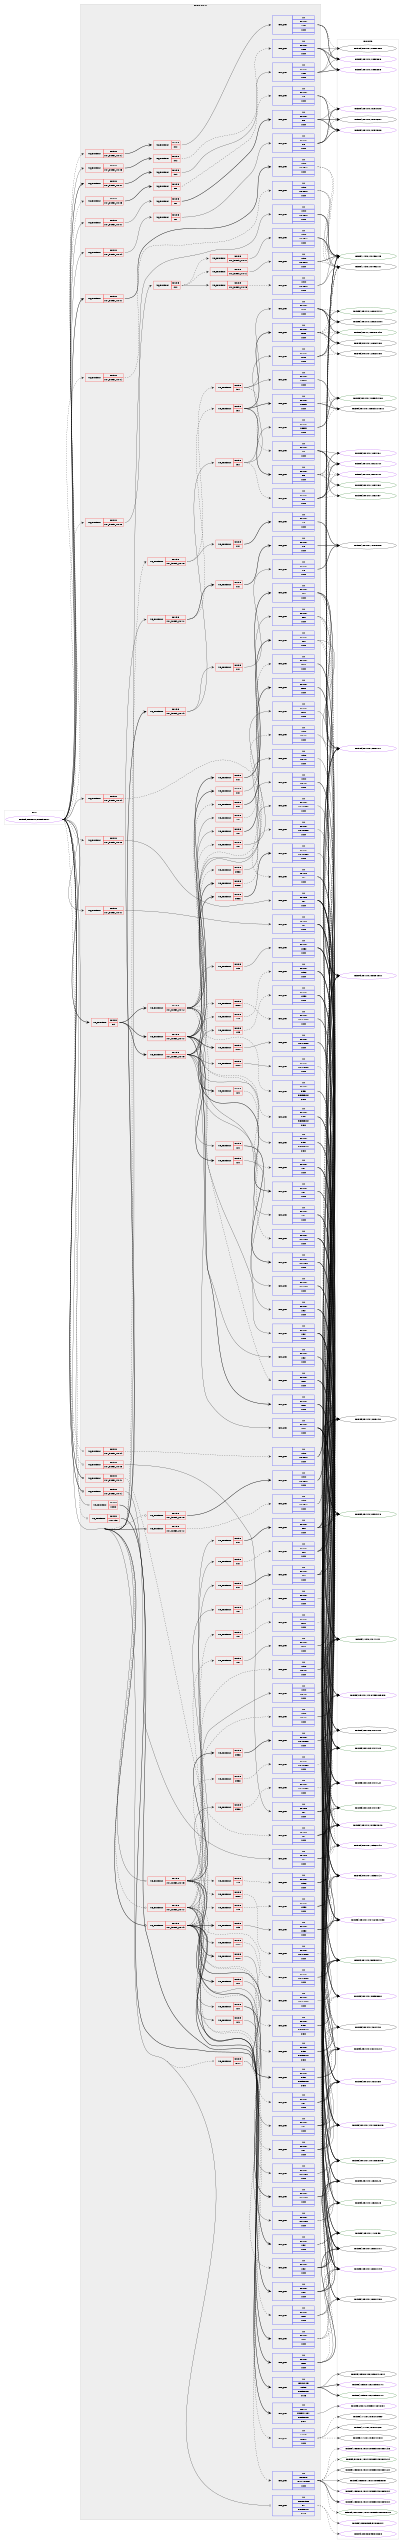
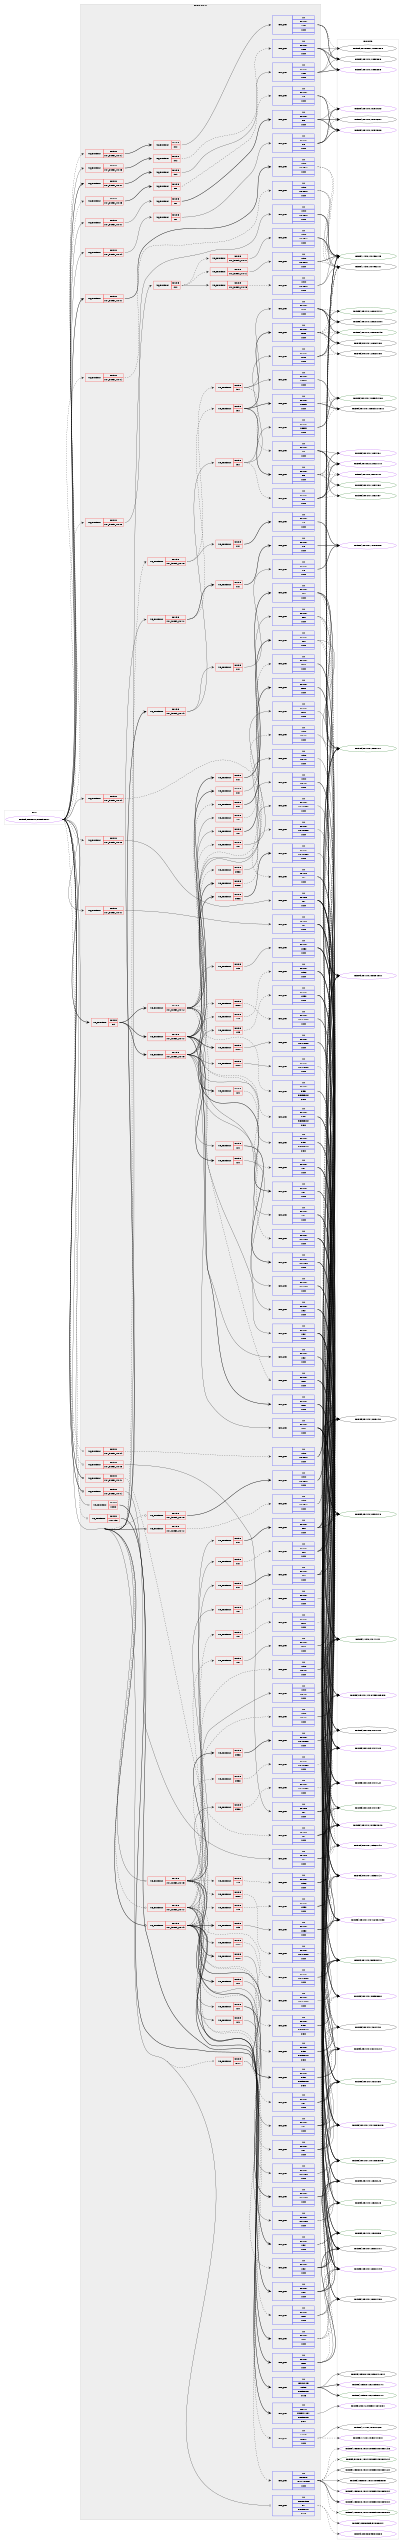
node "portage://dev-ruby/rspec-2.99.0": label "portage://dev-ruby/rspec-2.99.0" -> "portage://dev-augeas/rspec-2.99.0"
node "portage://dev-ruby/rspec-3.9.0": color purple -> black
node "portage://dev-ssl/mocha-0.14.0": label "portage://dev-ssl/mocha-0.14.0" -> "portage://dev-ruby/mocha-0.14.0"
node "portage://dev-ruby/rack-1.6.12": label "portage://dev-ruby/rack-1.6.12" -> "portage://dev-admin/rack-1.6.12"
node "portage://dev-ruby/yard-0.9.20": color black -> purple
node "portage://dev-ruby/rdoc-6.1.2": color purple -> darkgreen
node "portage://dev-lang/ruby-2.6.5": color darkgreen -> purple
node "portage://dev-ruby/json-2.3.0": color purple -> darkgreen
node "portage://dev-ruby/vim-3.5.0": label "portage://dev-ruby/vim-3.5.0" -> "portage://dev-ruby/hiera-3.5.0"
node "portage://sys-libs/libselinux-9999": removed
node "portage://sys-libs/libselinux-2.9-r1": color black -> purple
node "portage://sec-shadow/selinux-puppet-2.20180701-r1": label "portage://sec-shadow/selinux-puppet-2.20180701-r1" -> "portage://sec-policy/selinux-puppet-2.20180701-r1"
